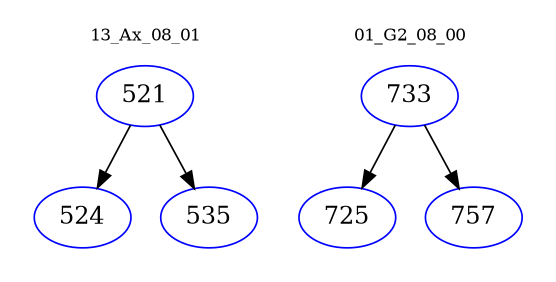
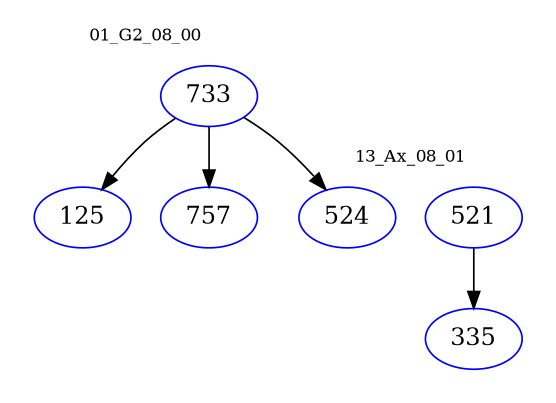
edge "521" -> "524": now "733" -> "524"
node "535": label "535" -> "335"
node "725": label "725" -> "125"
